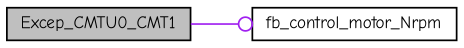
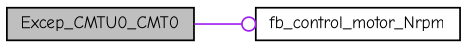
node "Excep_CMTU0_CMT1": label "Excep_CMTU0_CMT1" -> "Excep_CMTU0_CMT0"
